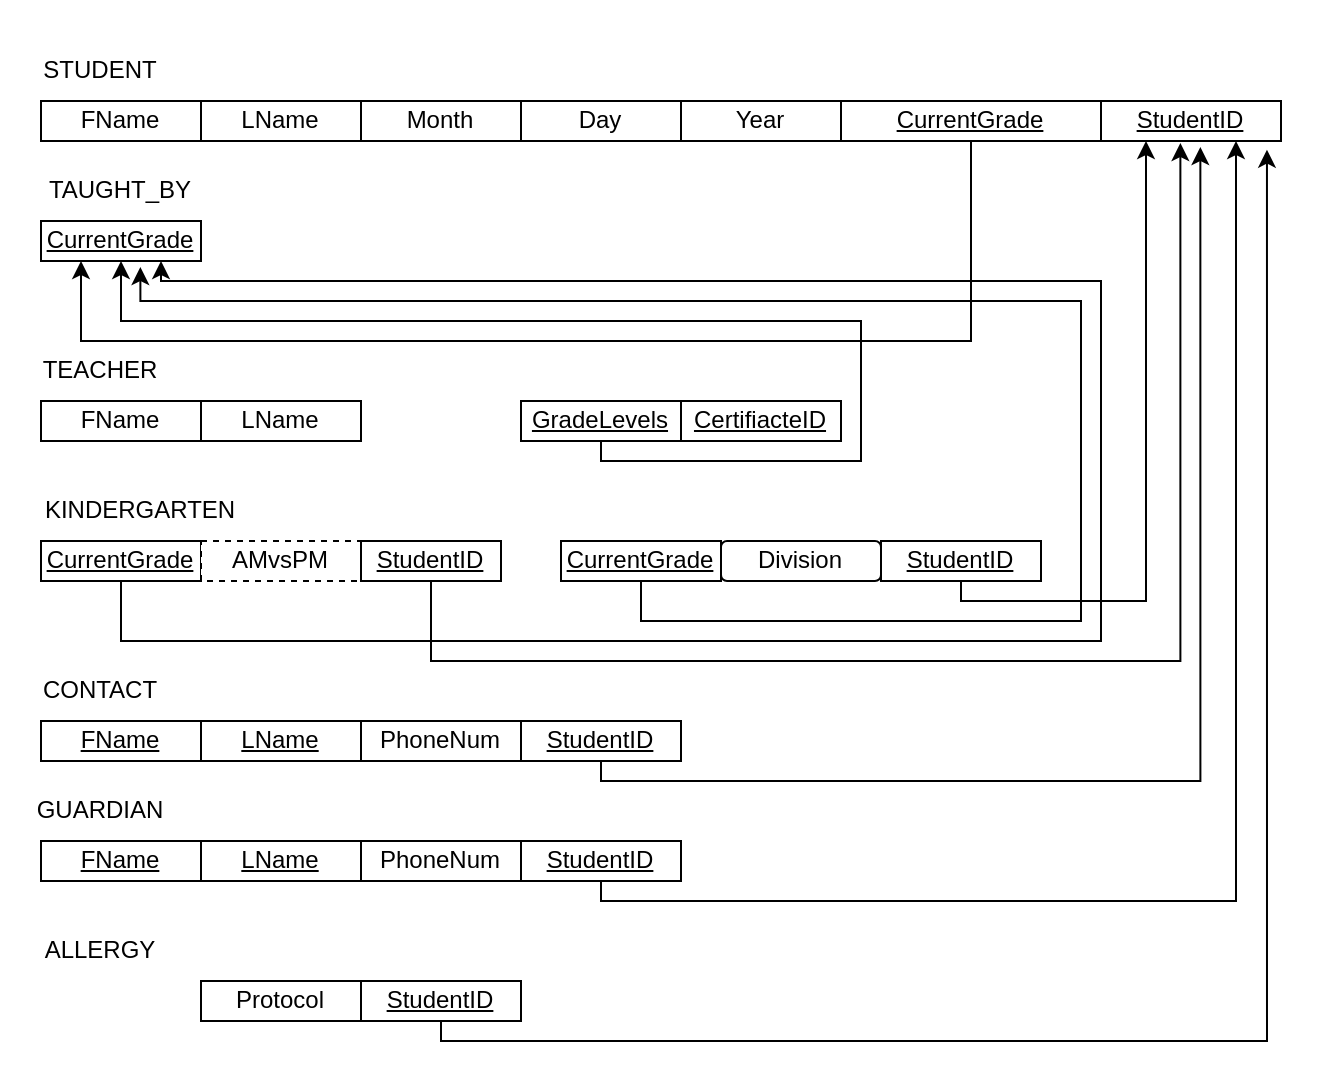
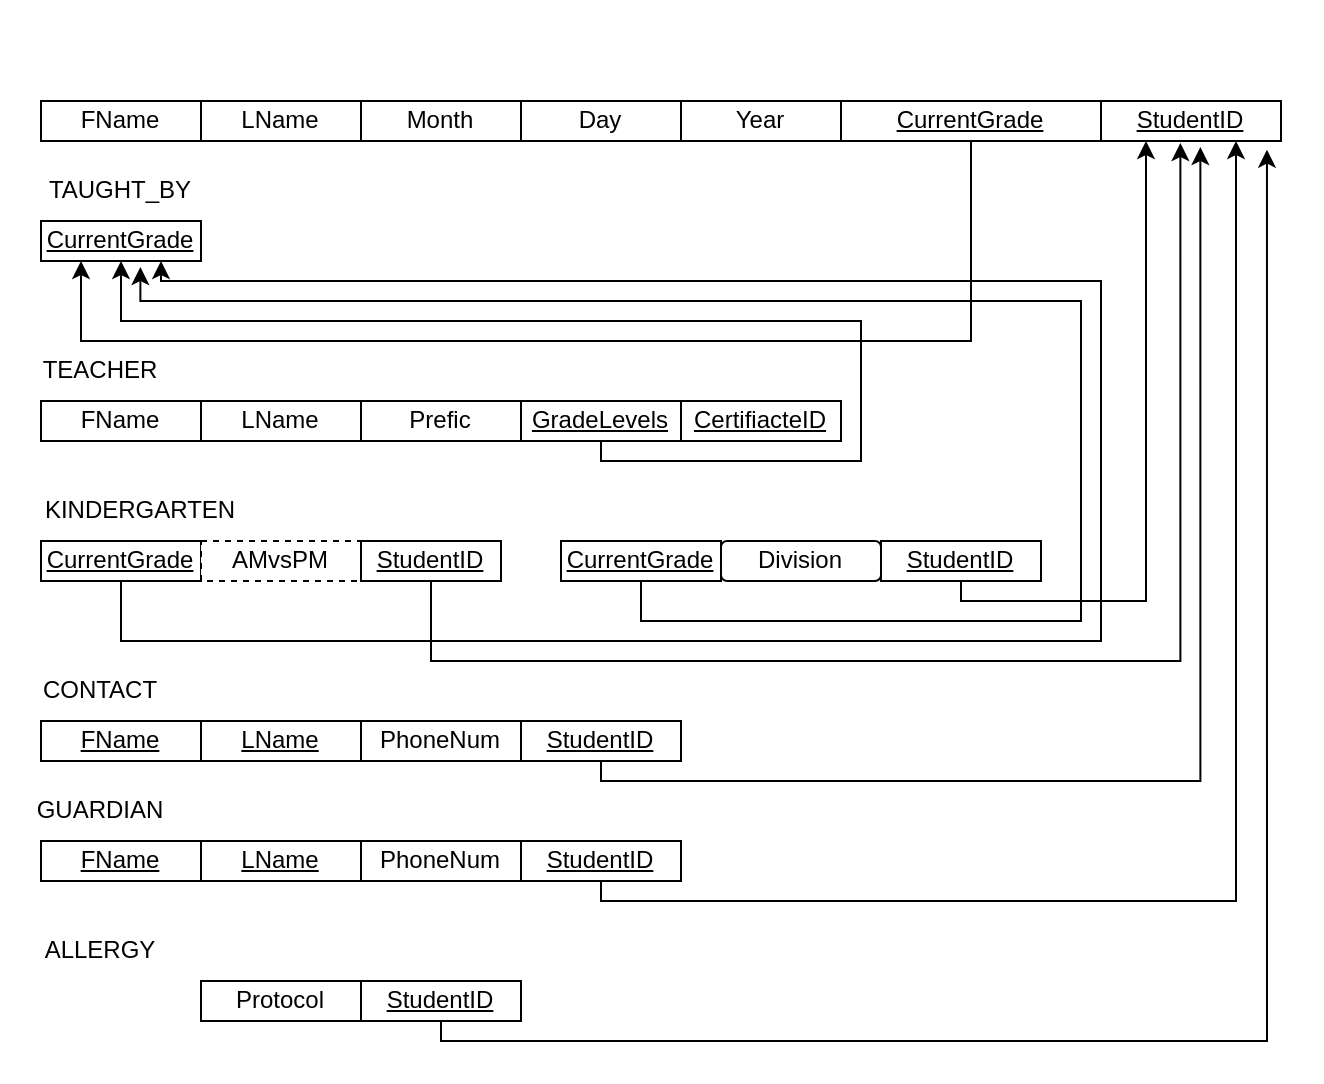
node "STUDENT": removed
node "Prefic": added
